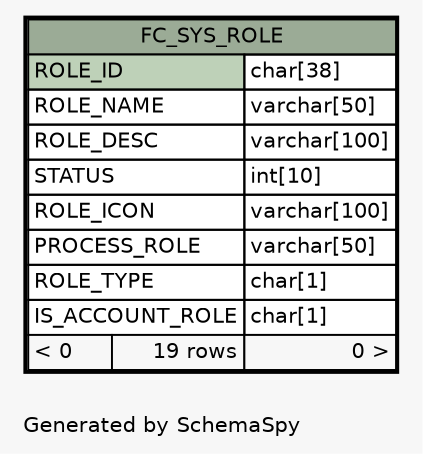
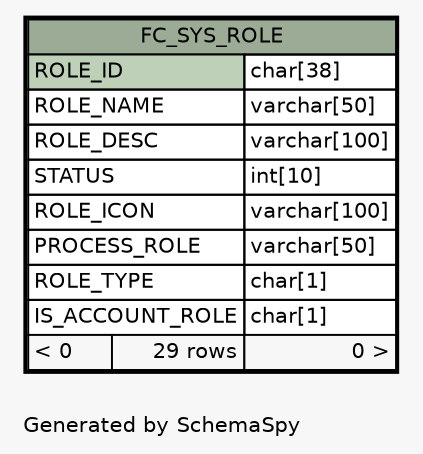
node "FC_SYS_ROLE": text "19 rows" -> "29 rows"
